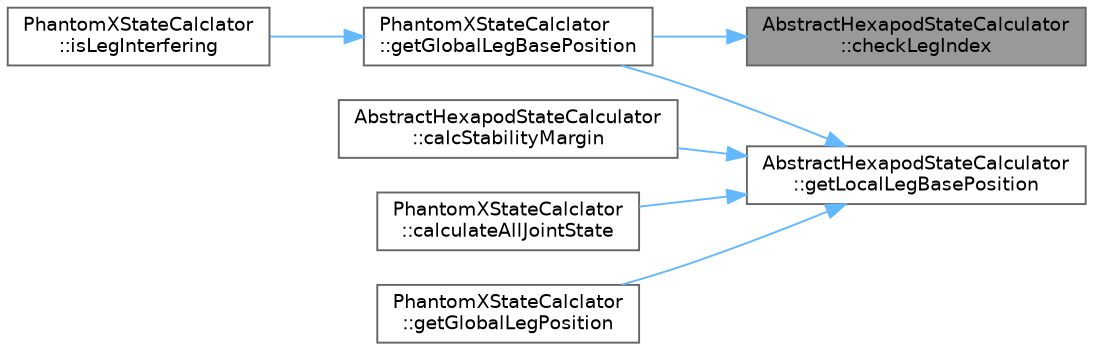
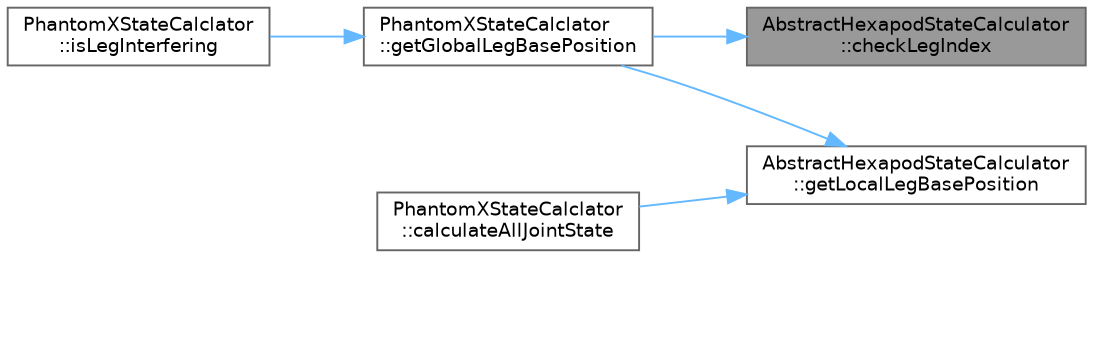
node "AbstractHexapodStateCalculator ::calcStabilityMargin": removed
node "PhantomXStateCalclator ::getGlobalLegPosition": removed
